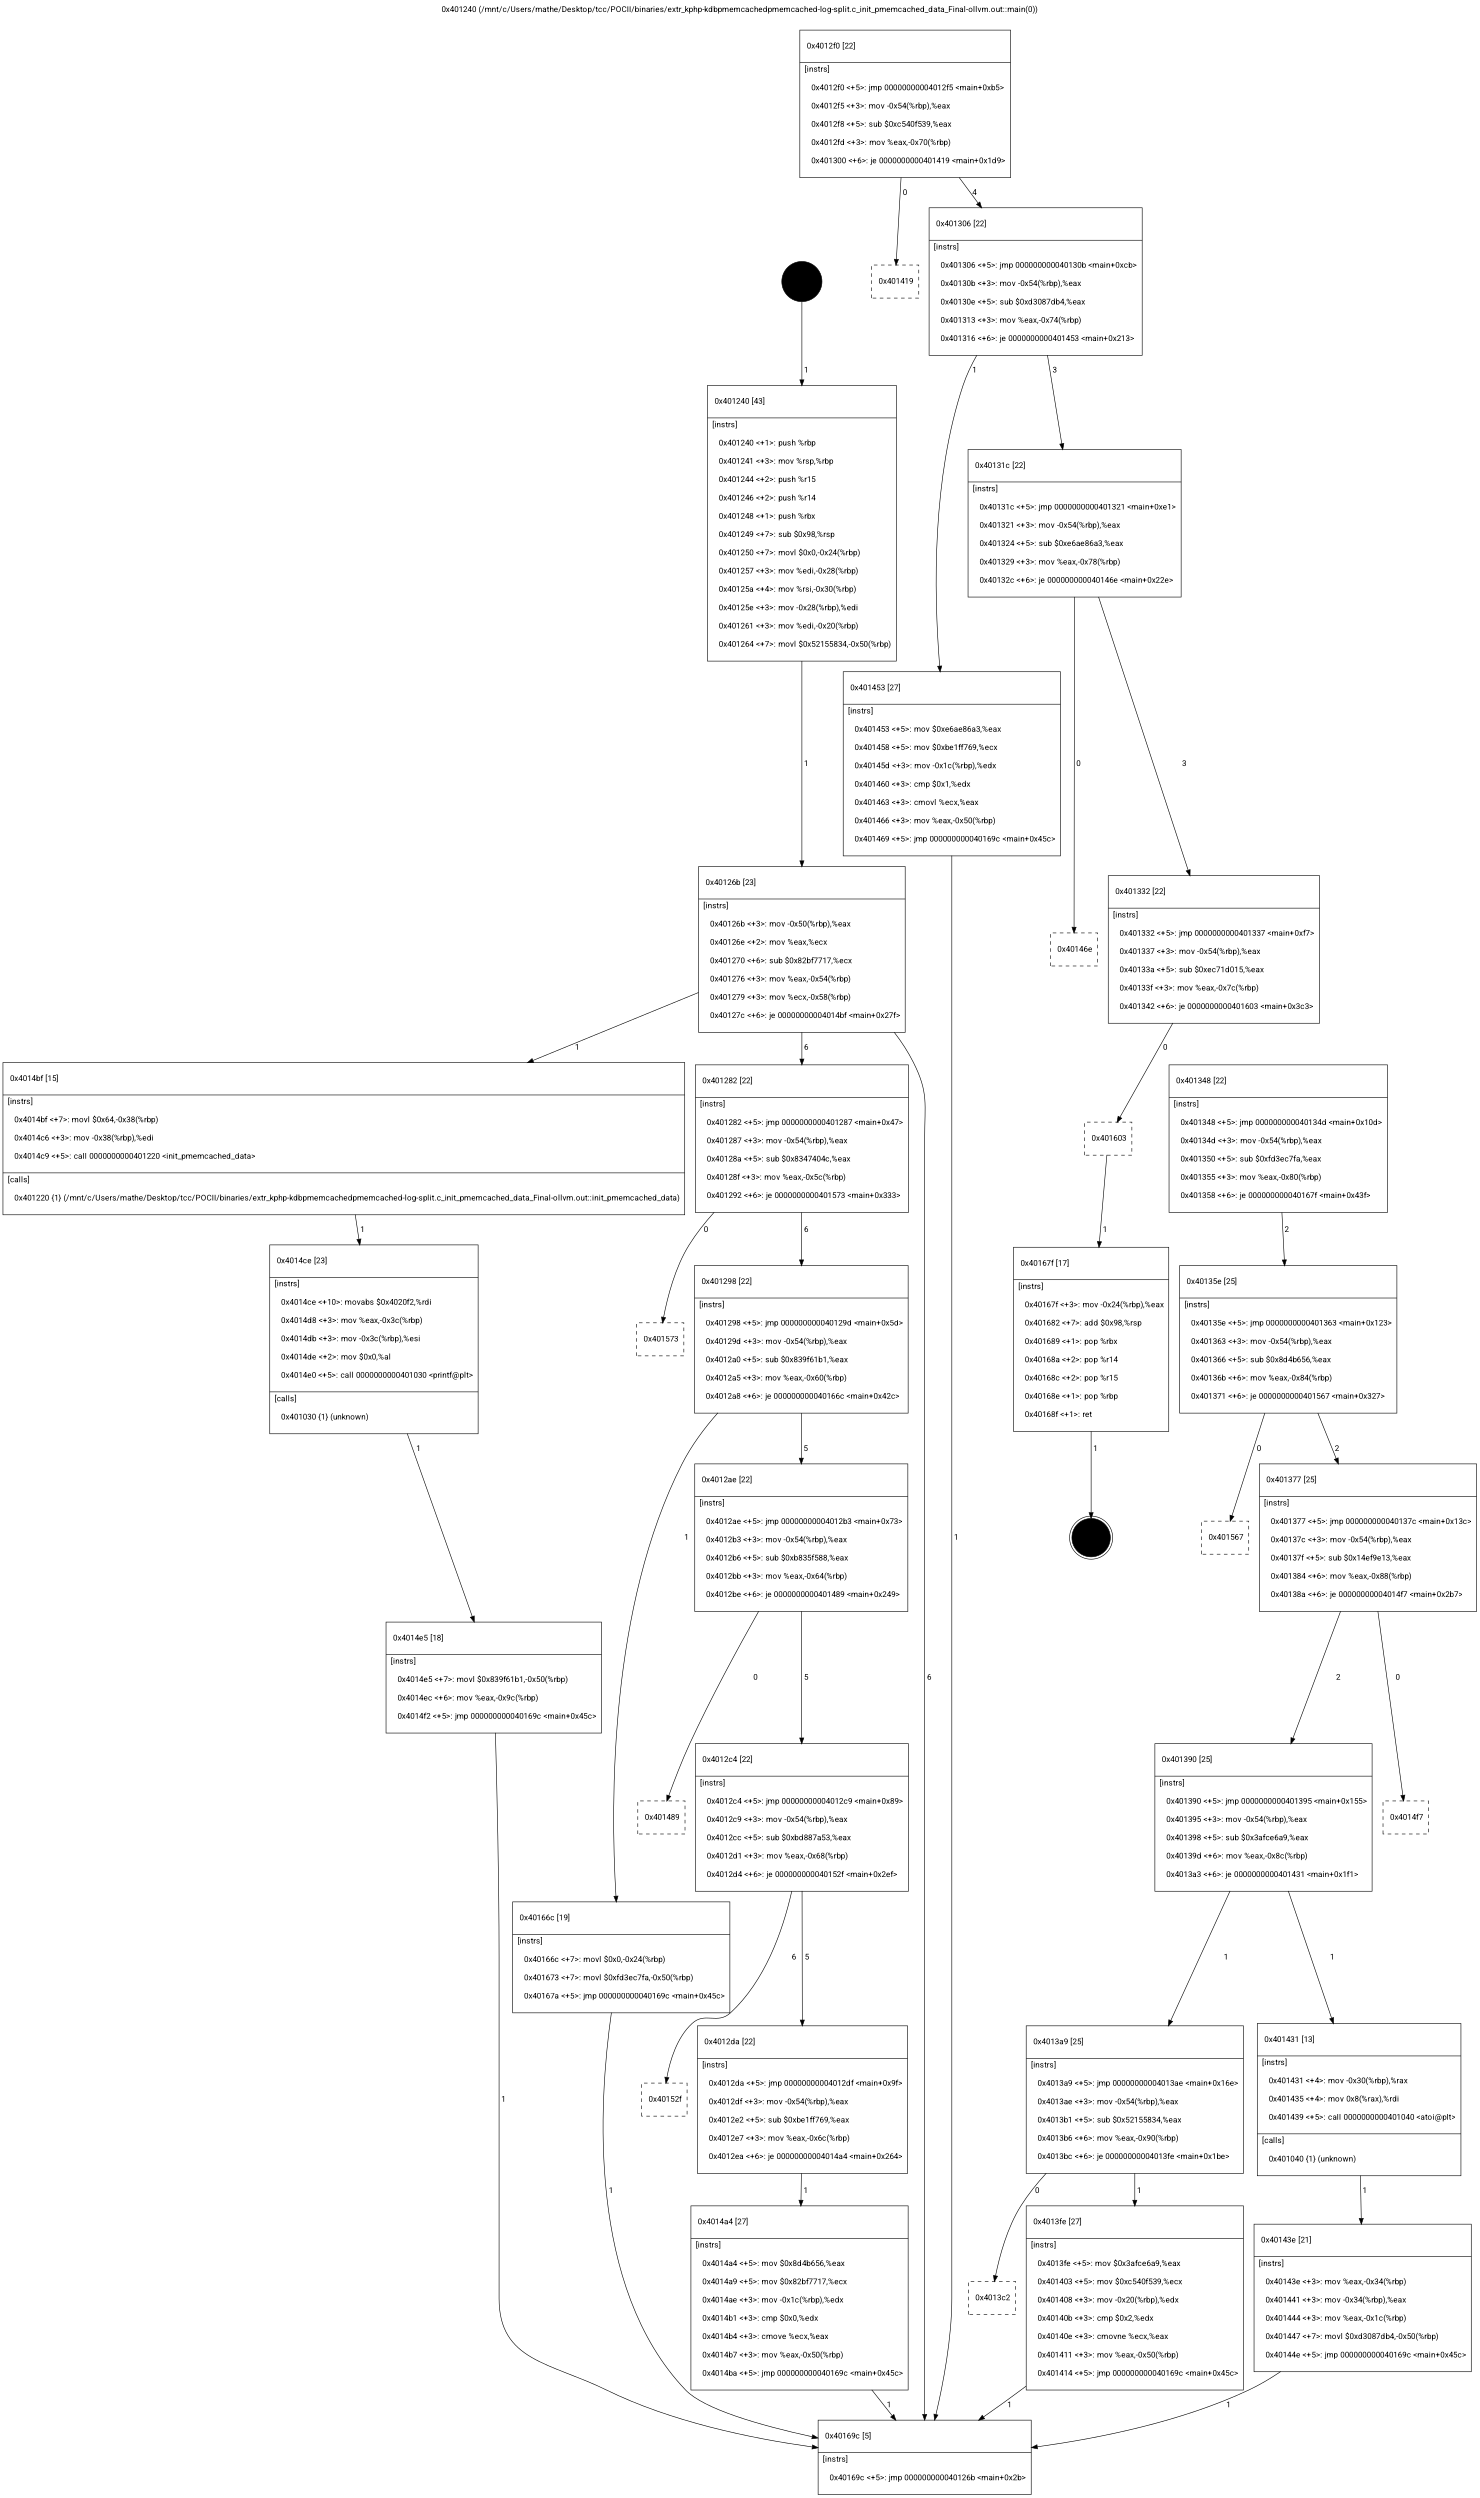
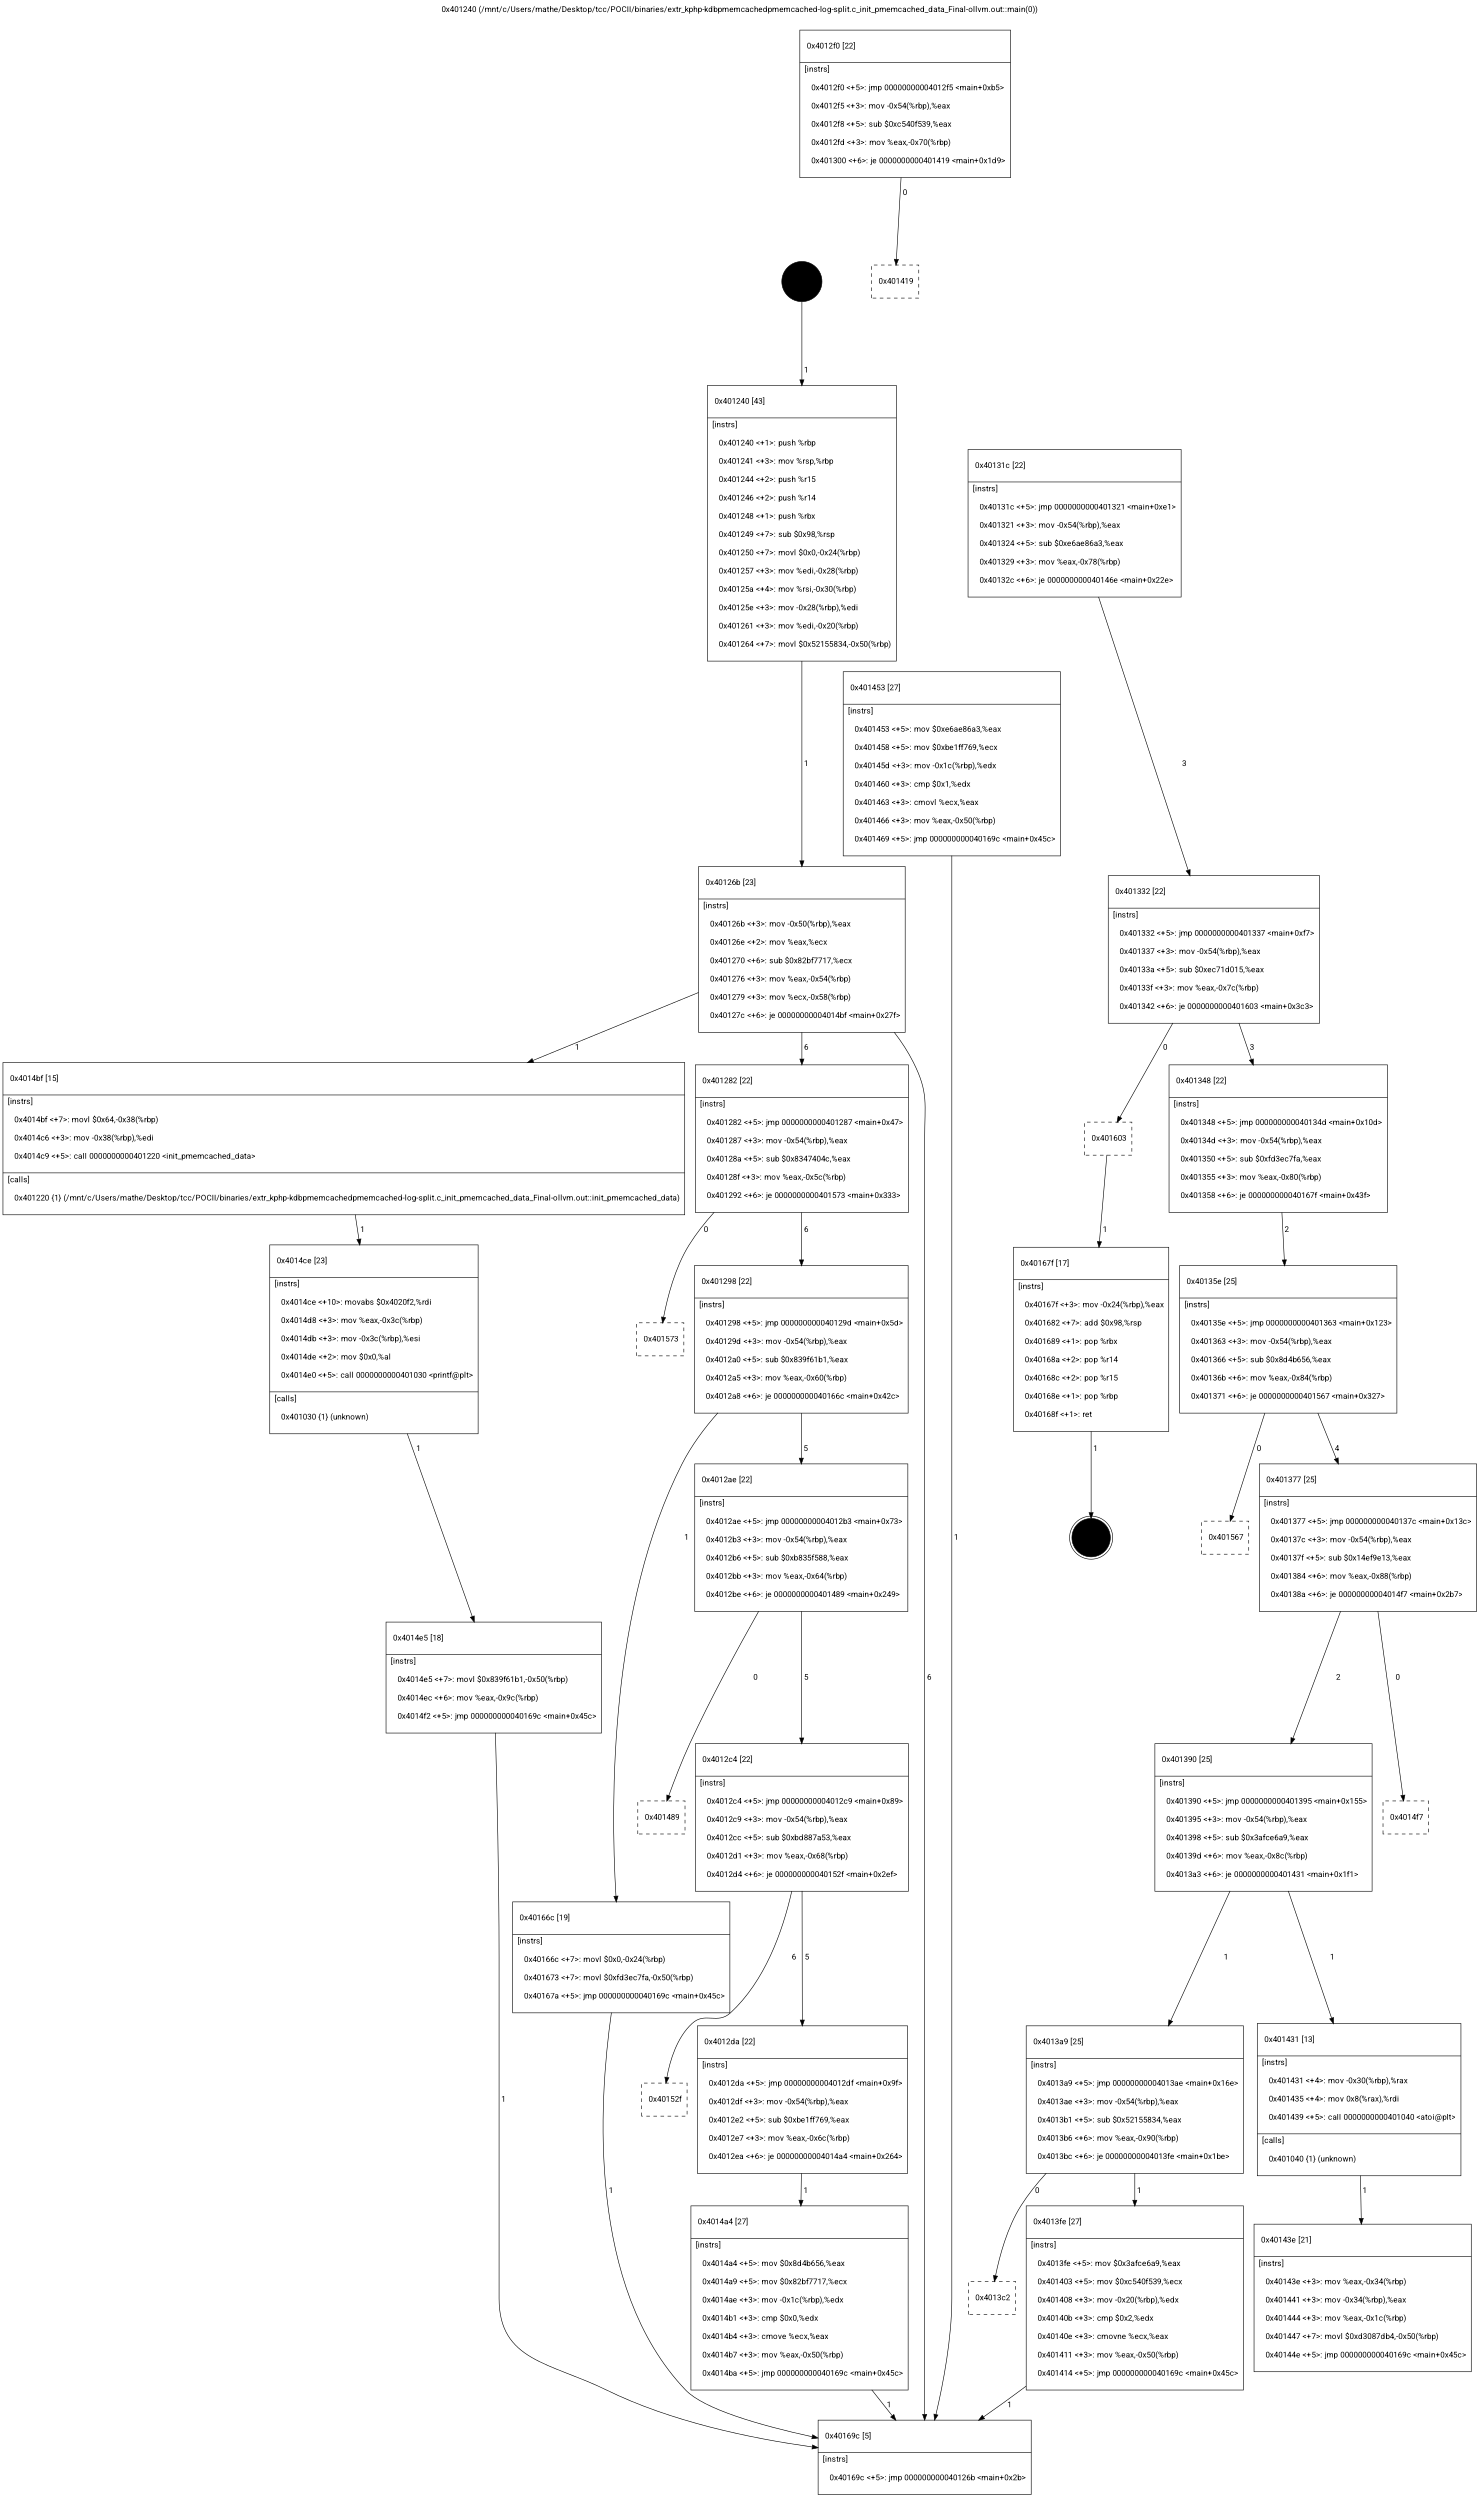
node "0x401306 [22]": removed
node "0x40146e": removed
edge "0x401332 [22]" -> "0x401348 [22]": added, label "3"
edge "0x40135e [25]" -> "0x401377 [25]": label " 2" -> " 4"
edge "0x40143e [21]" -> "0x40169c [5]": removed, label "1"
